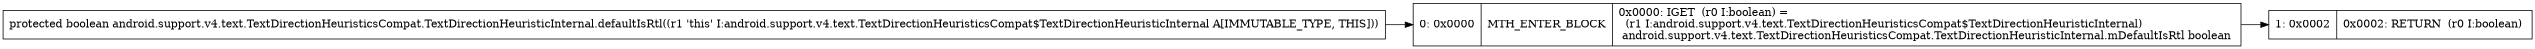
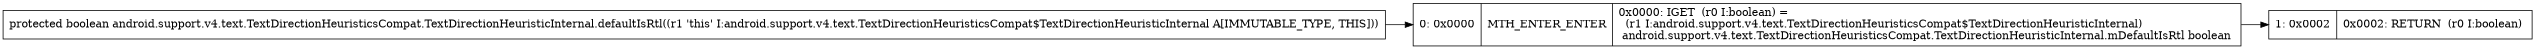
node "0: 0x0000": text "MTH_ENTER_BLOCK" -> "MTH_ENTER_ENTER"
